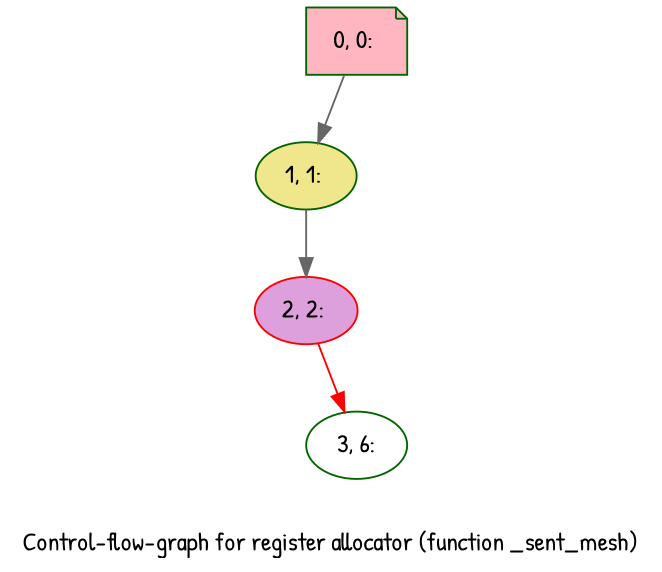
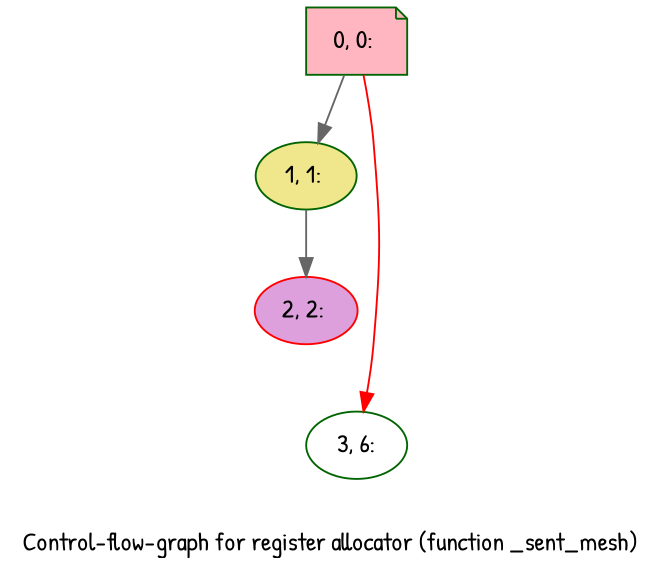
edge "2, 2:" -> "3, 6:": now "0, 0:" -> "3, 6:"
